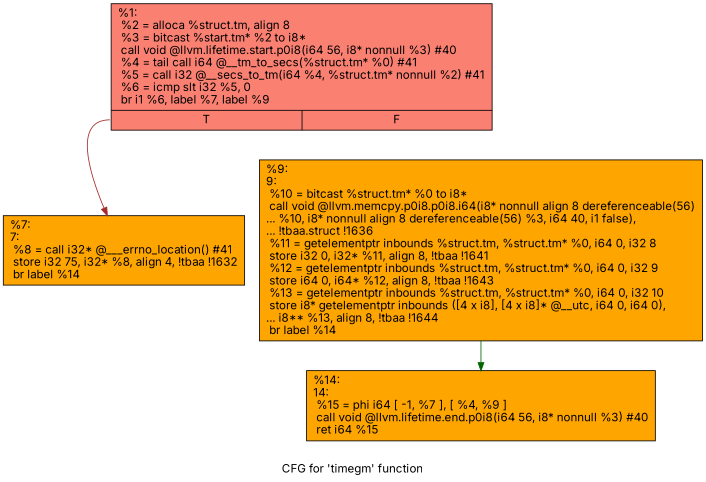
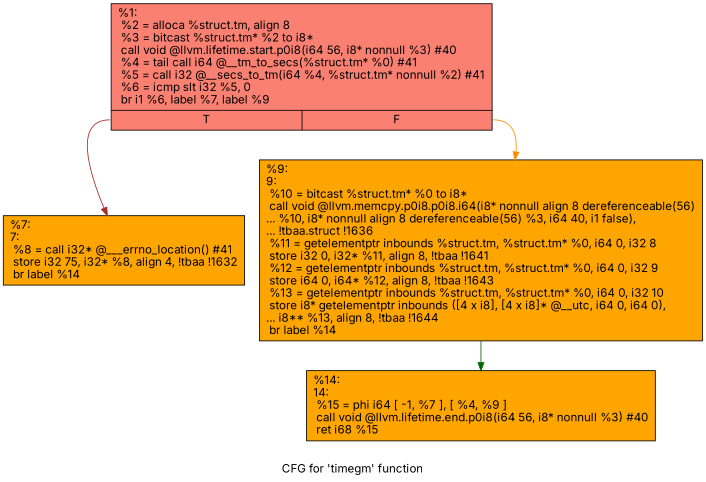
node "%1:": text "%3 = bitcast %start.tm* %2 to i8*" -> "%3 = bitcast %struct.tm* %2 to i8*"
edge "%1:" -> "%9:": added
node "%14:": text "ret i64 %15" -> "ret i68 %15"
